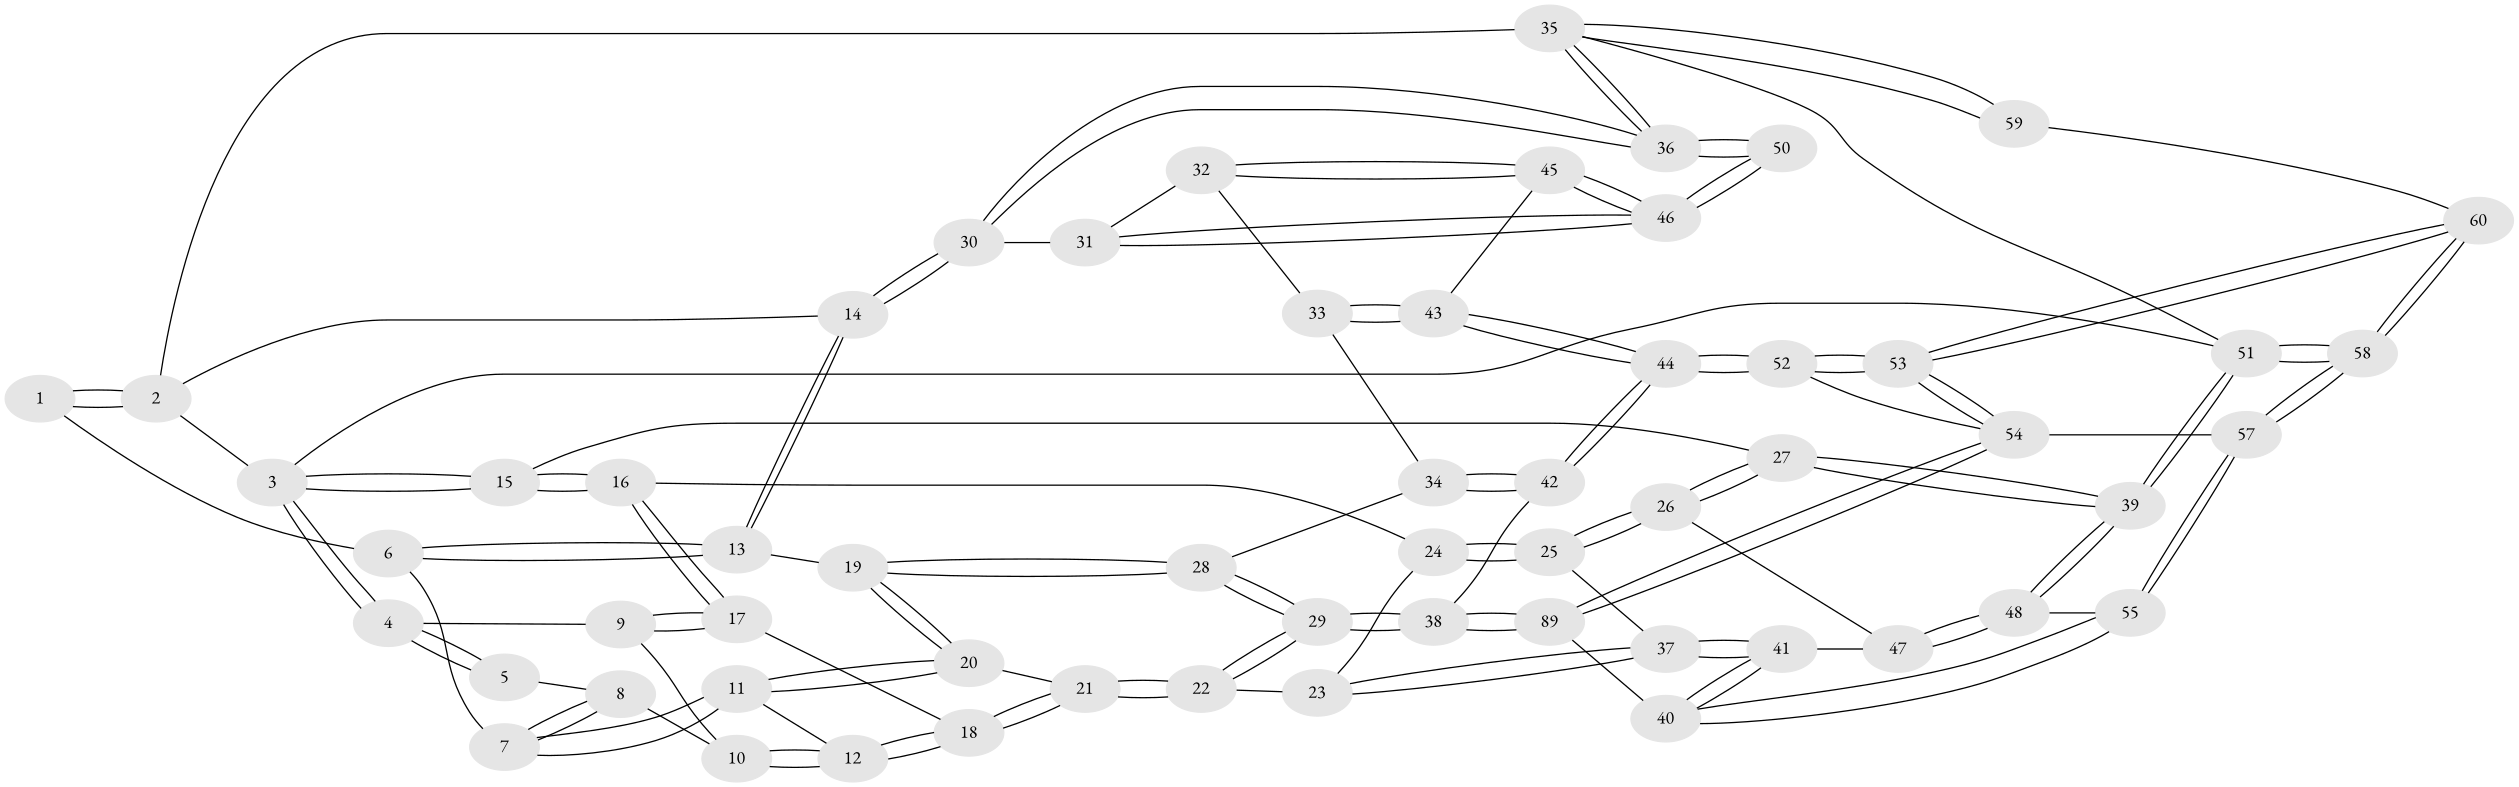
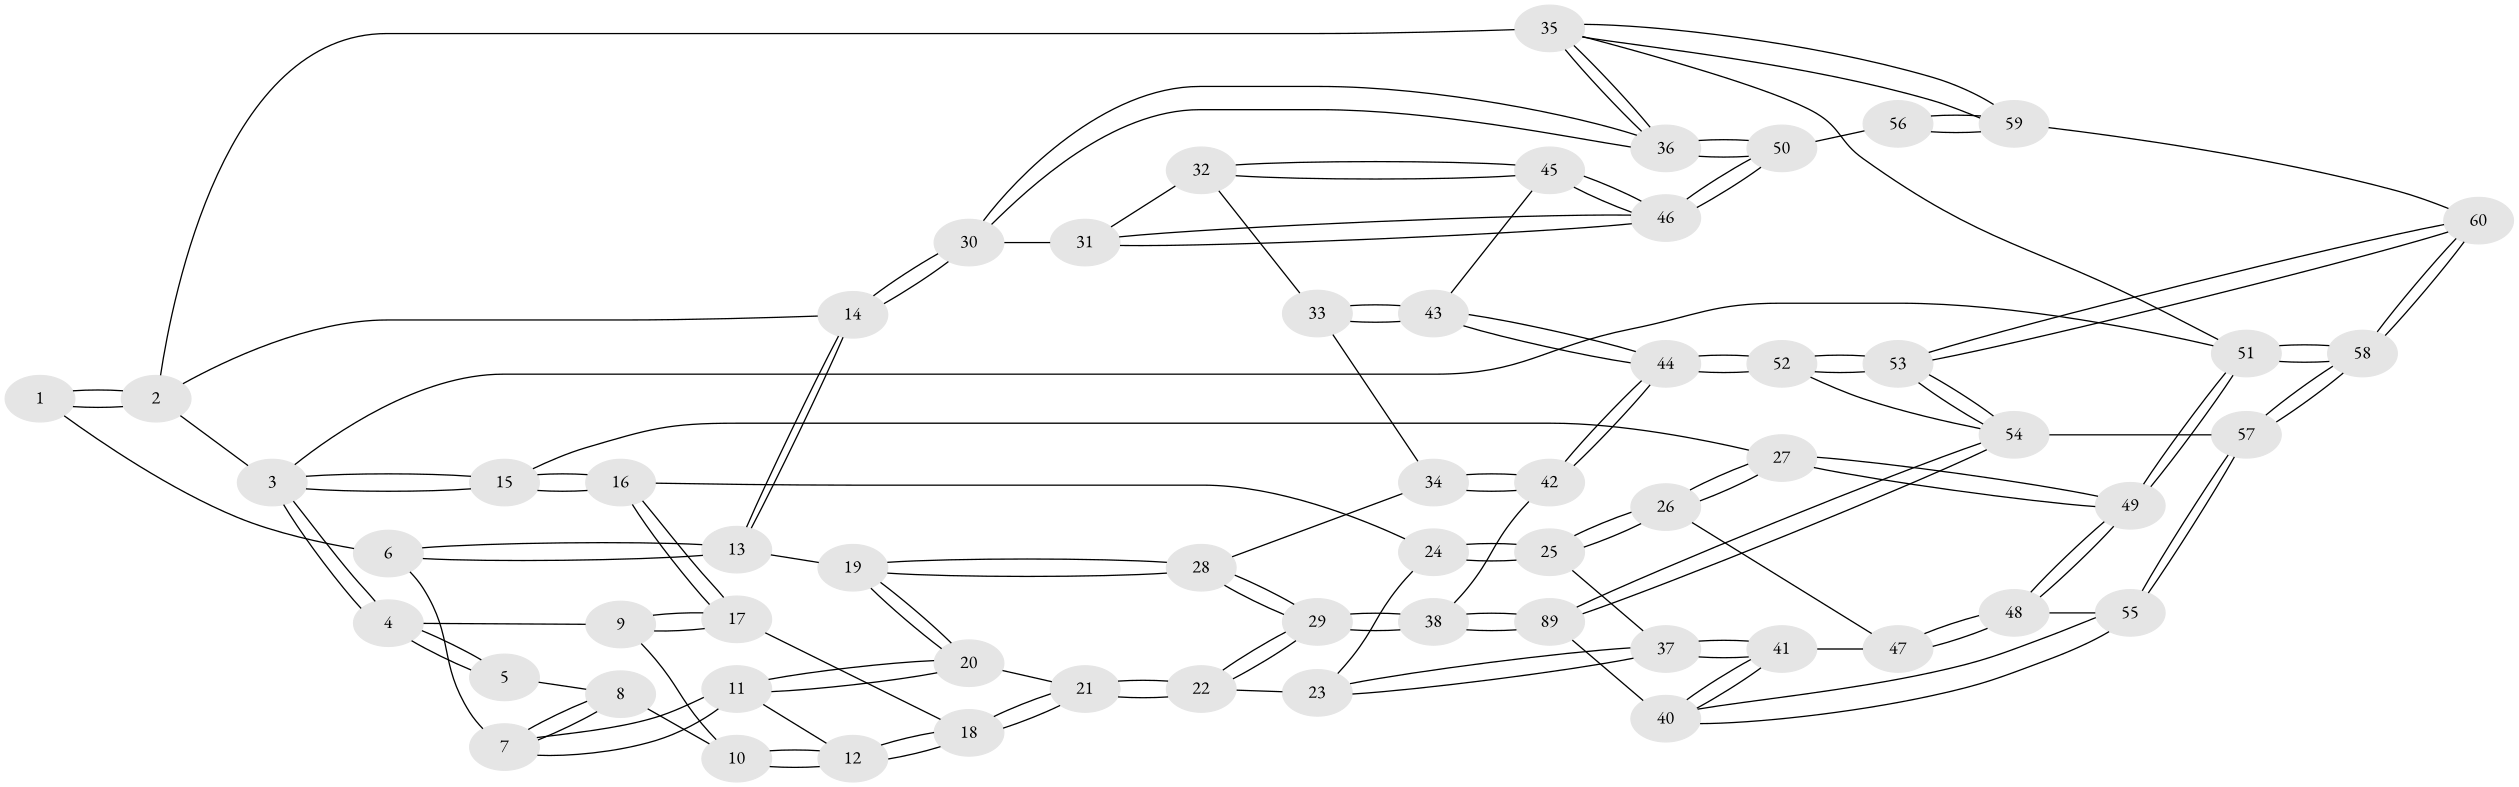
node "56": added
node "39": label "39" -> "49"
